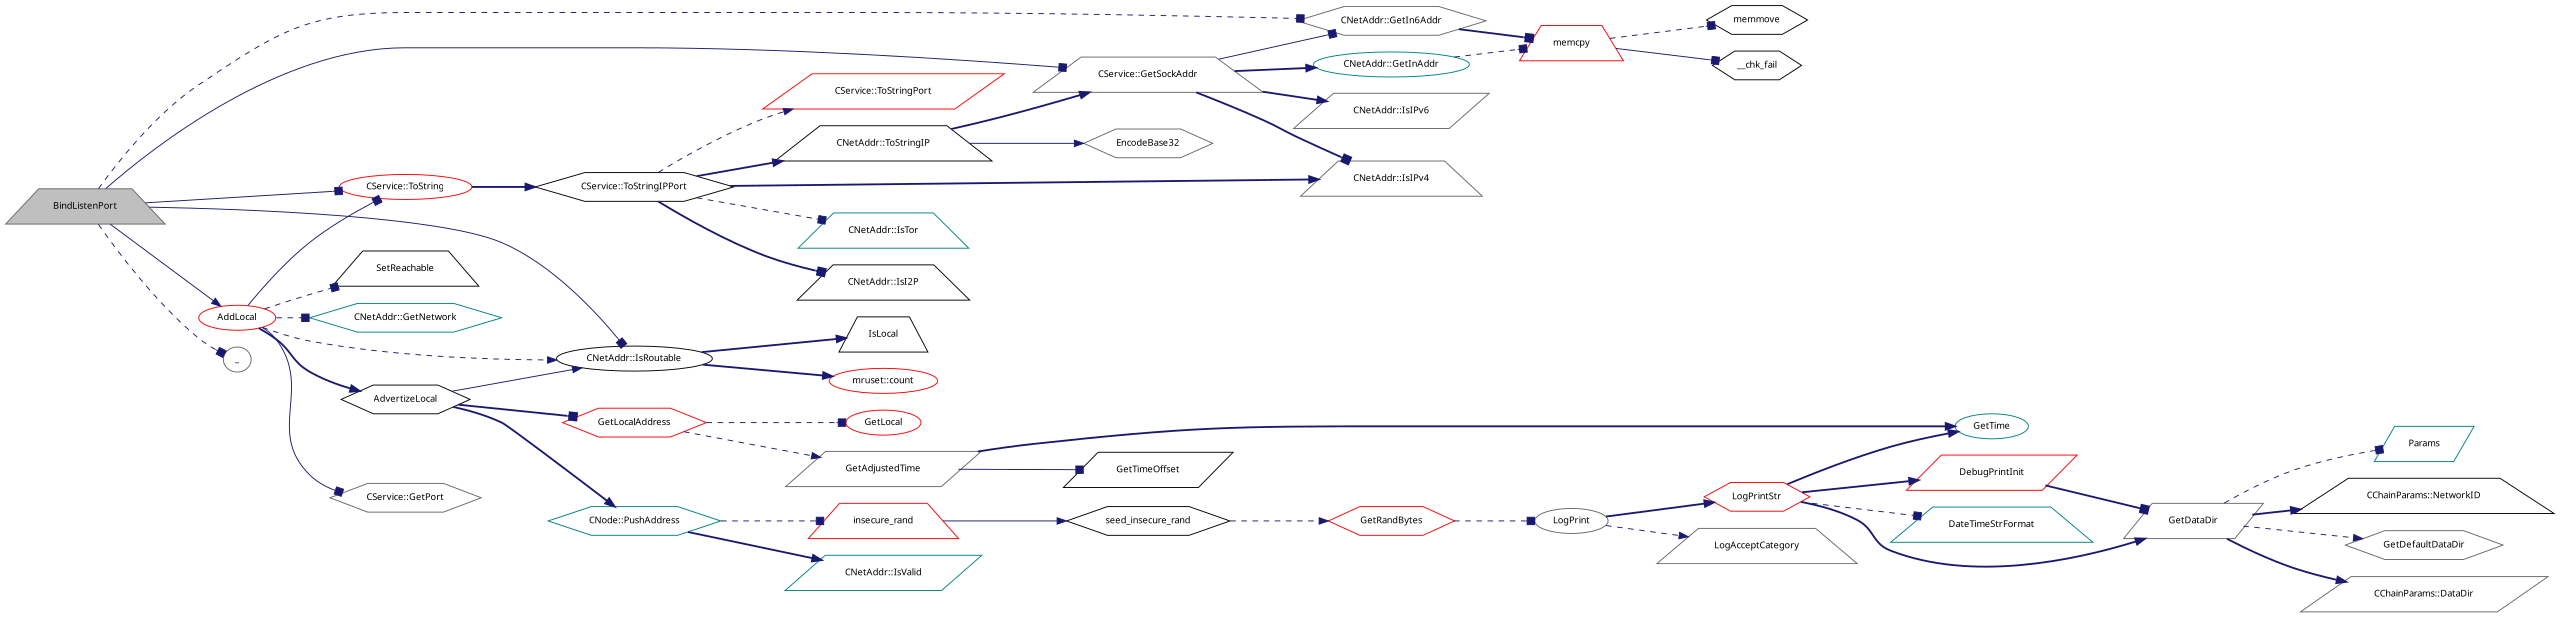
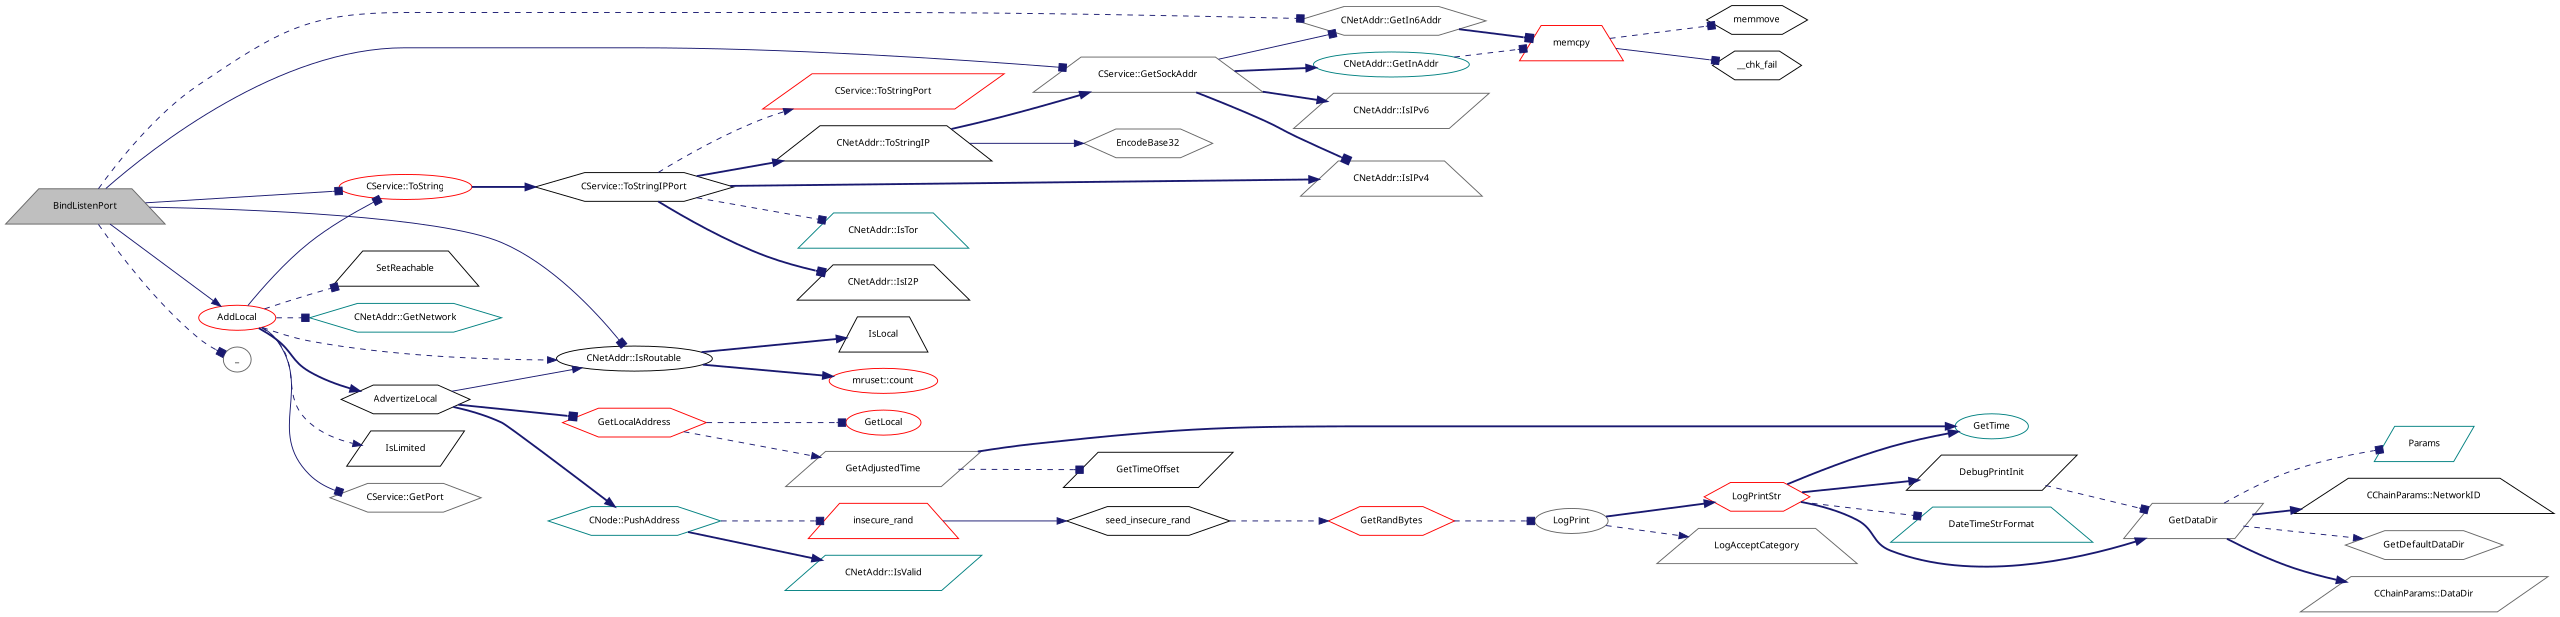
node "IsLimited": added
edge "GetAdjustedTime" -> "GetTimeOffset": style solid -> dashed
node "DebugPrintInit": color red -> black
edge "DebugPrintInit" -> "GetDataDir": style bold -> dashed
